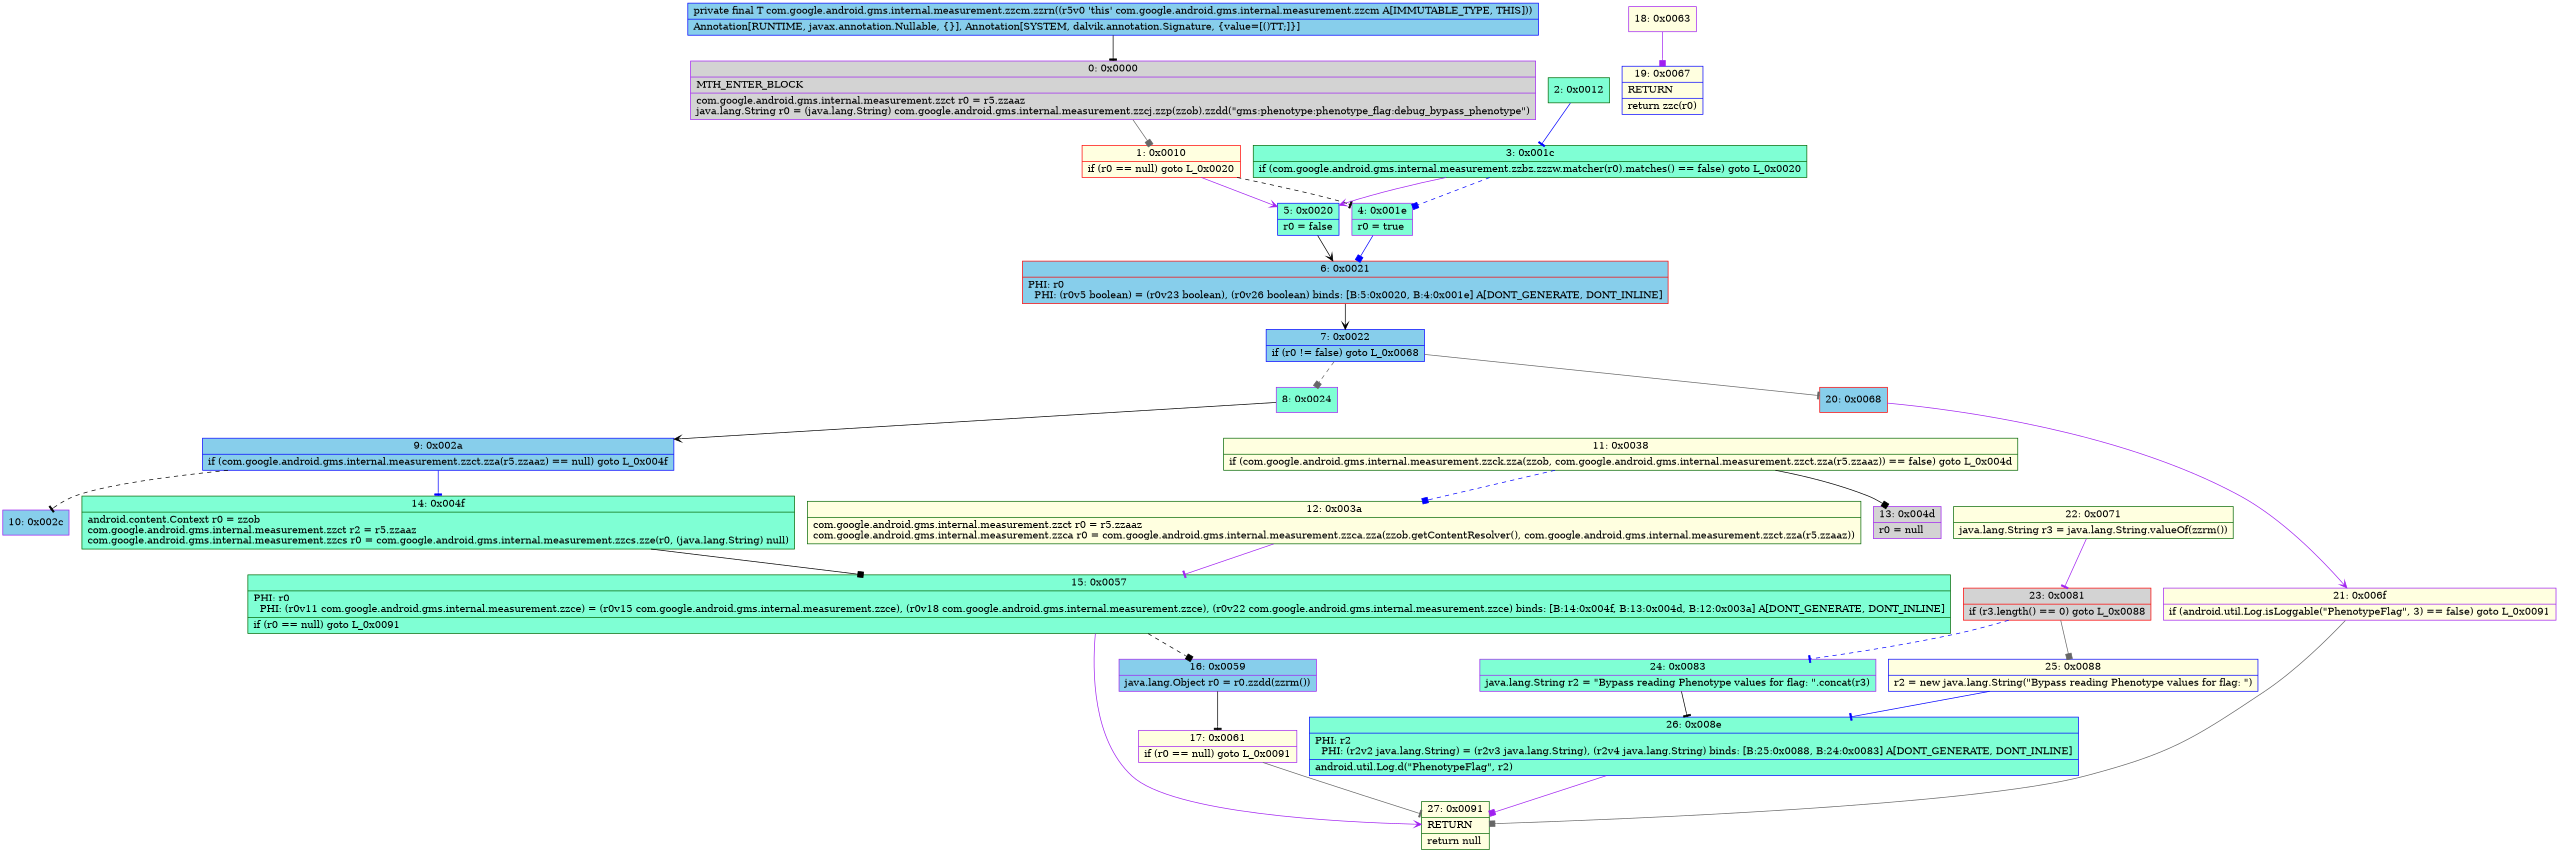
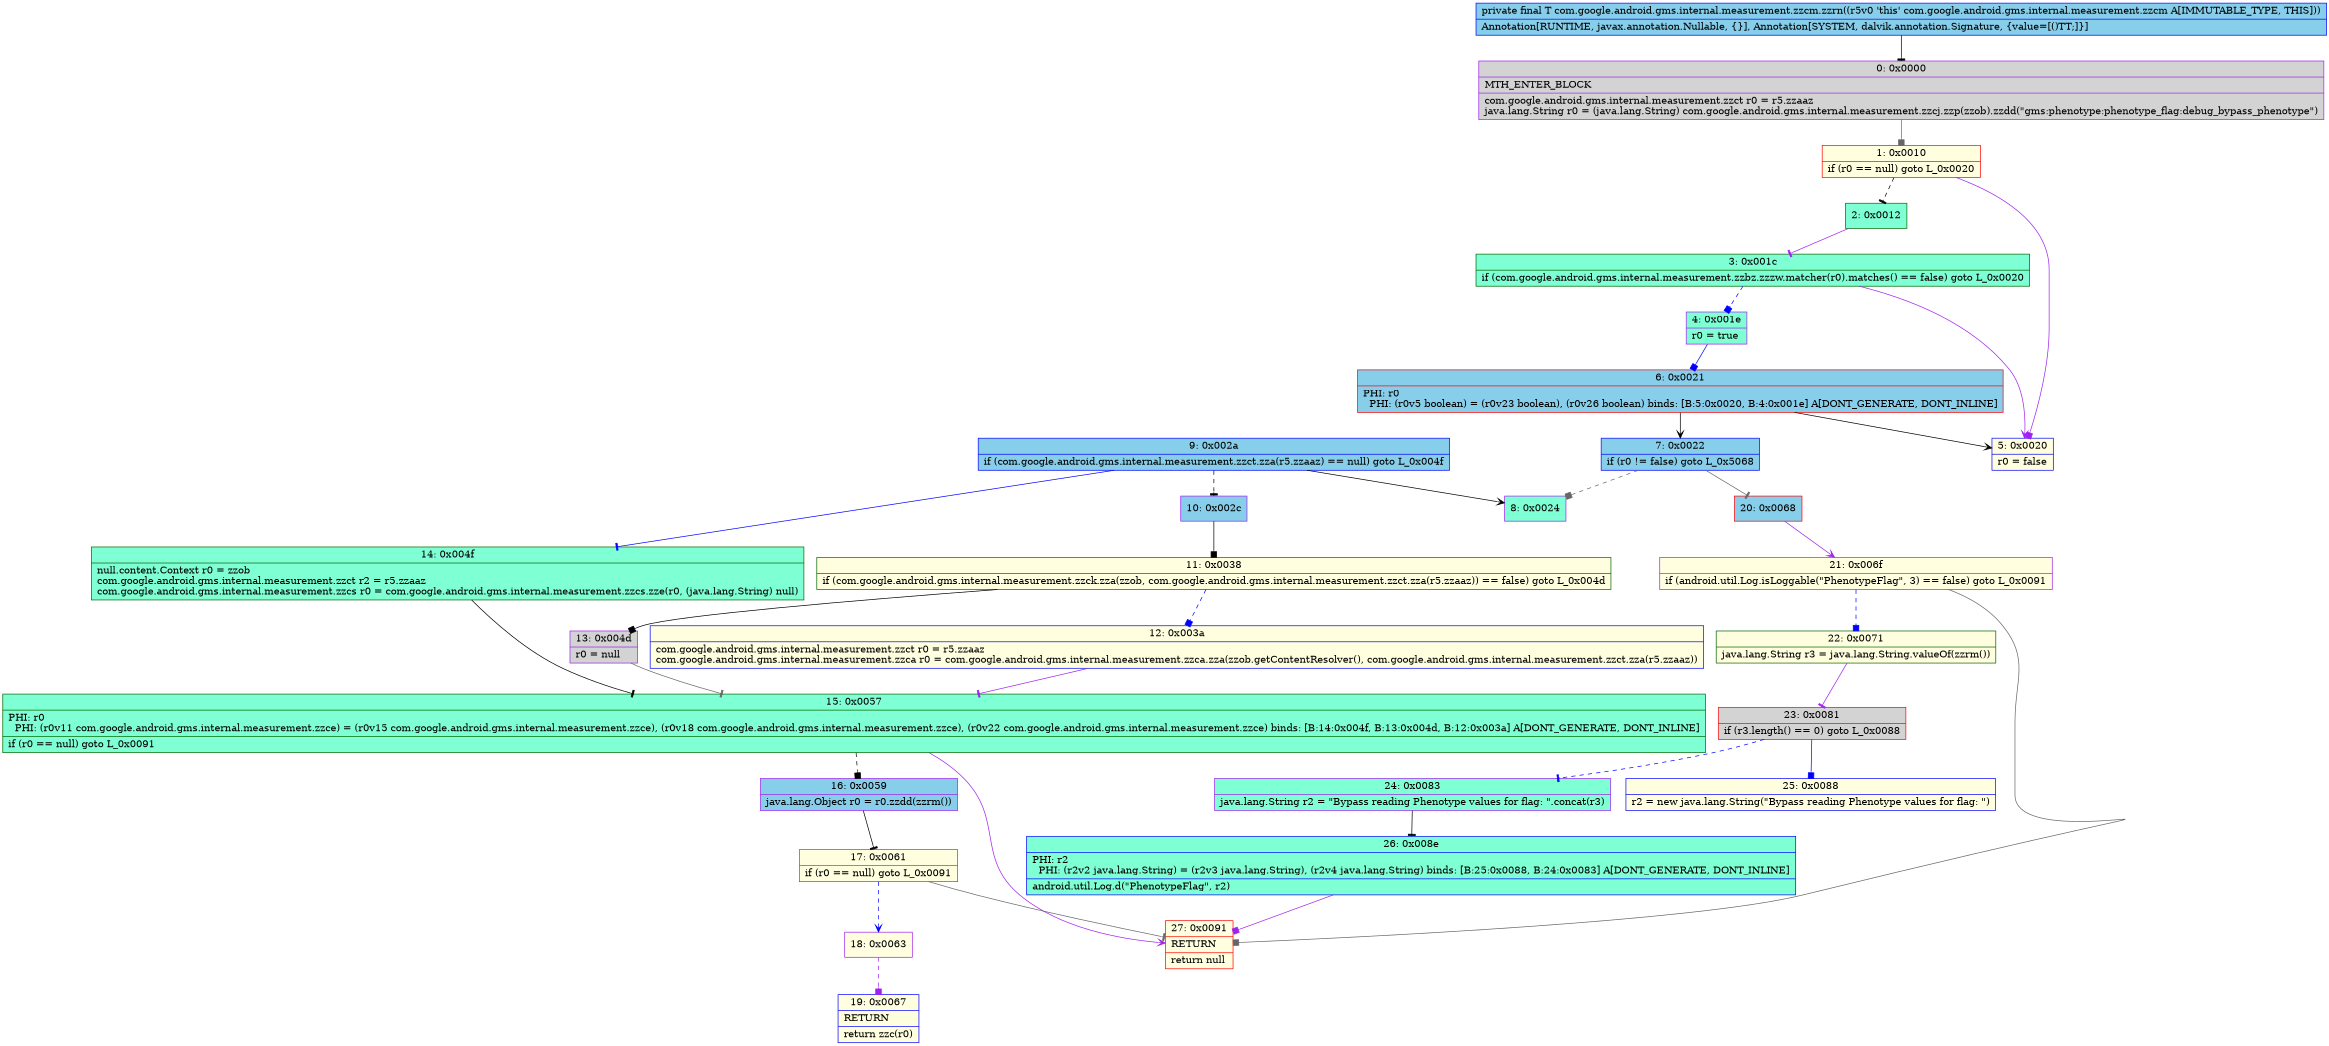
edge "18: 0x0063" -> "19: 0x0067": style solid -> dashed
edge "2: 0x0012" -> "3: 0x001c": color blue -> purple
edge "1: 0x0010" -> "4: 0x001e": now "1: 0x0010" -> "2: 0x0012"
edge "1: 0x0010" -> "5: 0x0020": arrowhead vee -> box
node "5: 0x0020": fillcolor aquamarine -> lightyellow
edge "5: 0x0020" -> "6: 0x0021": reversed
node "7: 0x0022": text "if (r0 != false) goto L_0x0068" -> "if (r0 != false) goto L_0x5068"
edge "8: 0x0024" -> "9: 0x002a": reversed
node "14: 0x004f": text "android.content.Context r0 = zzob" -> "null.content.Context r0 = zzob"
node "12: 0x003a": color darkgreen -> blue
edge "10: 0x002c" -> "11: 0x0038": added
edge "14: 0x004f" -> "15: 0x0057": arrowhead box -> tee
edge "21: 0x006f" -> "22: 0x0071": added
edge "23: 0x0081" -> "25: 0x0088": color gray40 -> blue
edge "13: 0x004d" -> "15: 0x0057": added
edge "25: 0x0088" -> "26: 0x008e": removed
node "27: 0x0091": color darkgreen -> red
edge "17: 0x0061" -> "18: 0x0063": added
